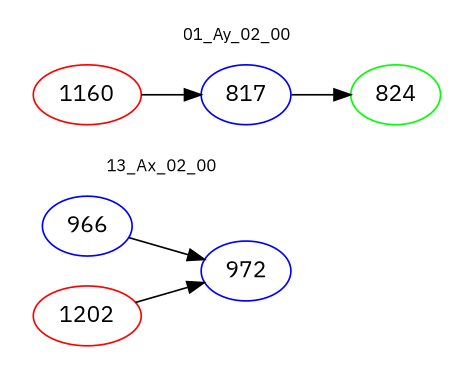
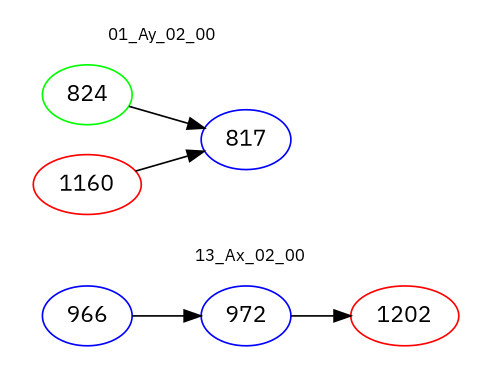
edge "817" -> "824": reversed
edge "1202" -> "972": reversed
